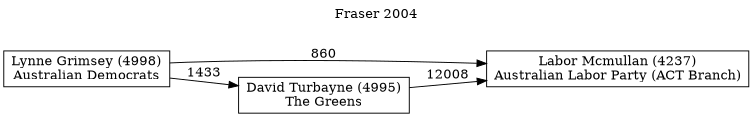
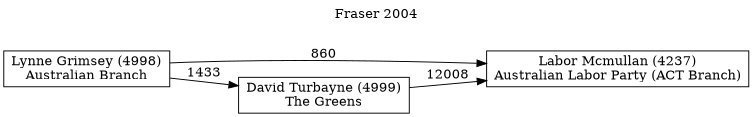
node "Lynne Grimsey (4998) Australian Democrats": label "Lynne Grimsey (4998) Australian Democrats" -> "Lynne Grimsey (4998) Australian Branch"
node "David Turbayne (4995) The Greens": label "David Turbayne (4995) The Greens" -> "David Turbayne (4999) The Greens"
